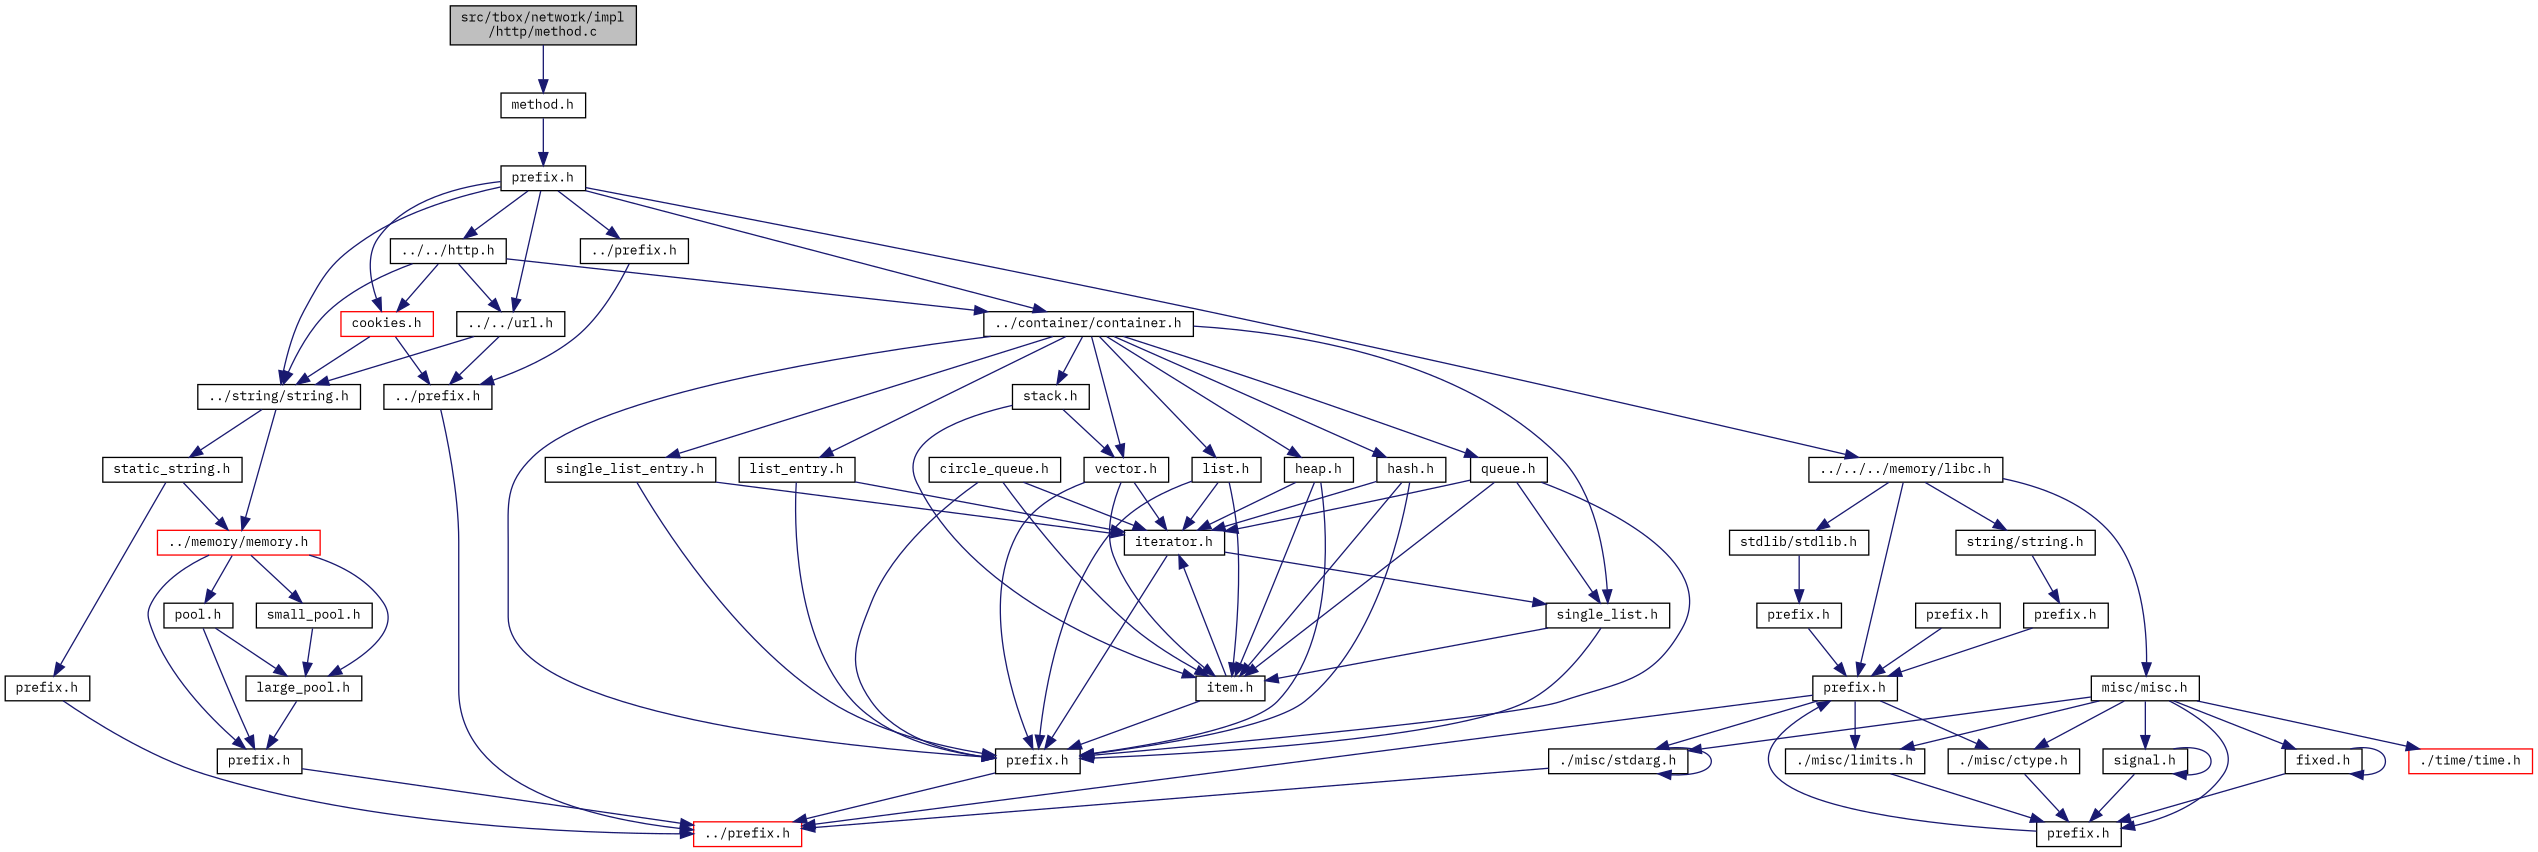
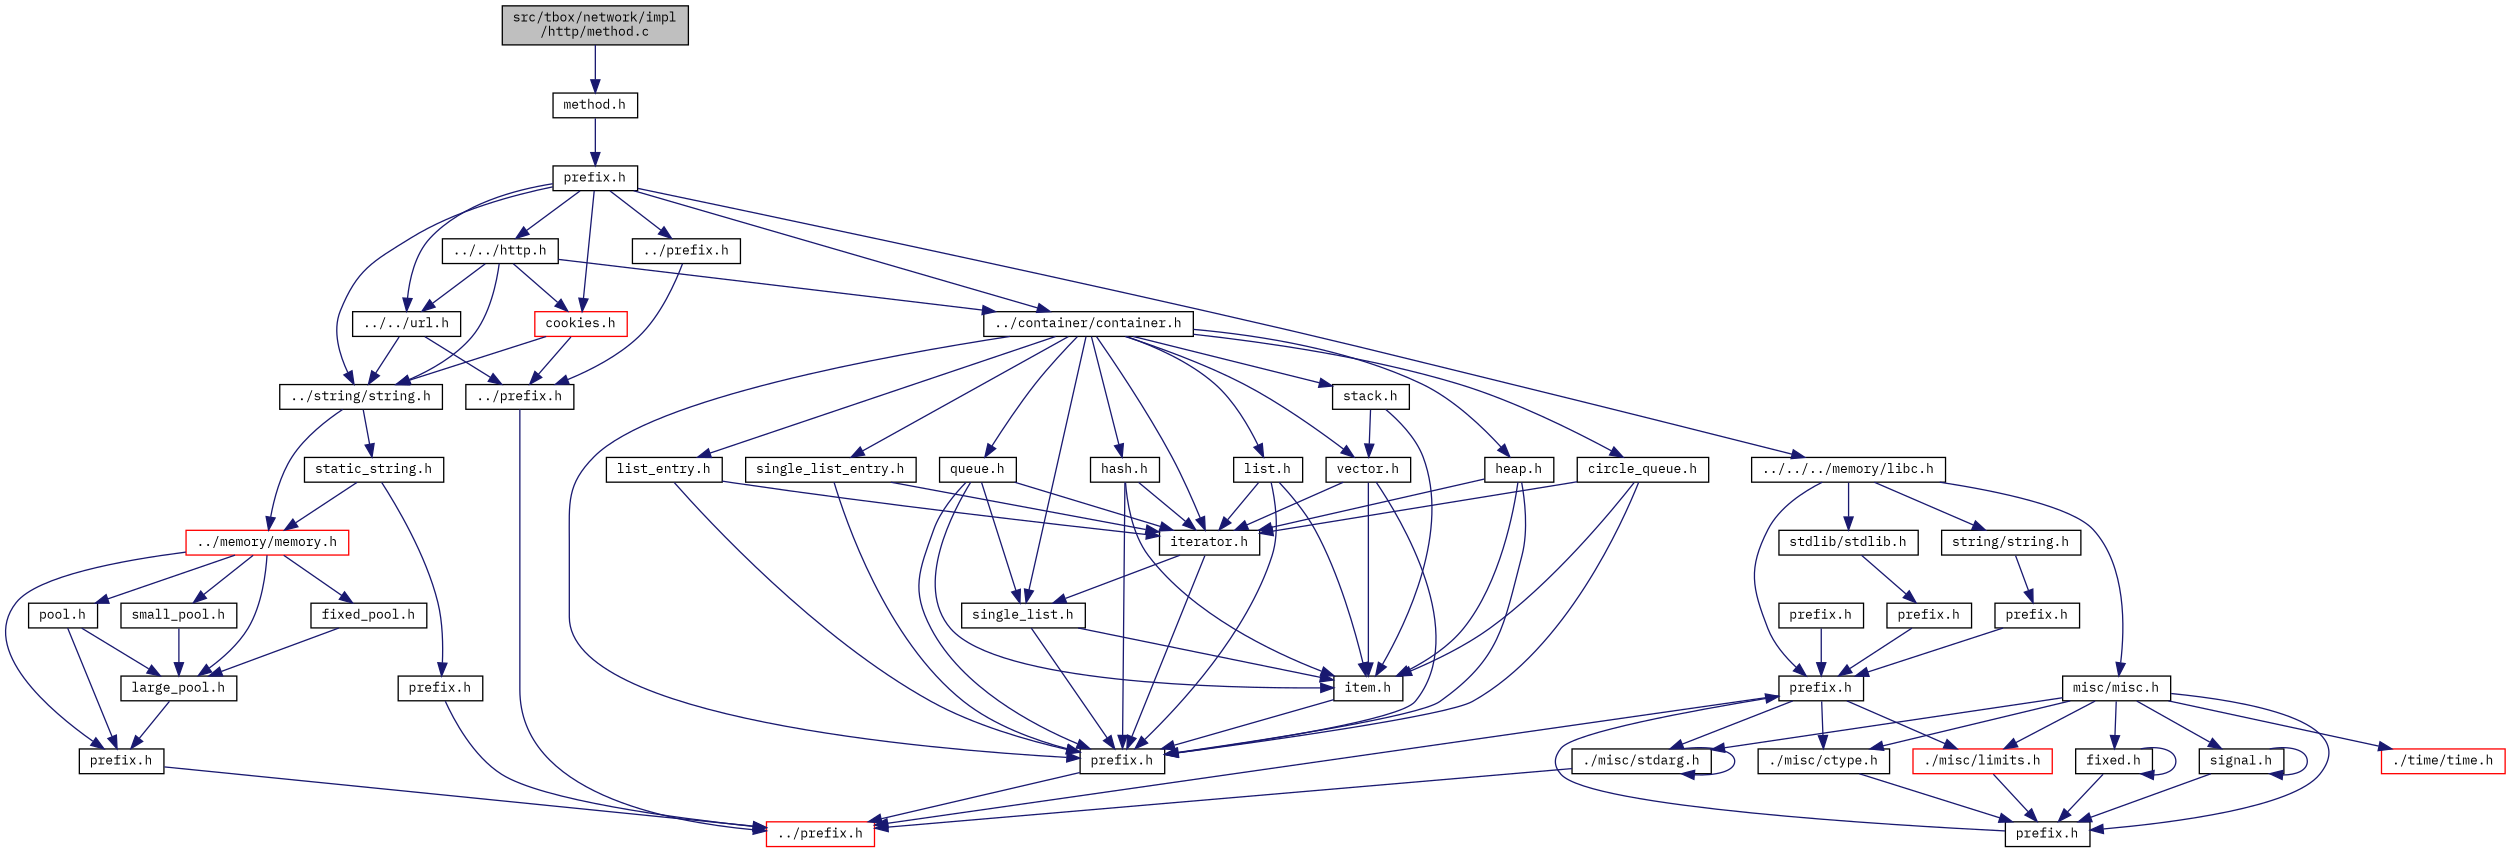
edge "../container/container.h" -> "circle_queue.h": added
node "fixed_pool.h": added
edge "item.h" -> "iterator.h": now "../container/container.h" -> "iterator.h"
node "./misc/limits.h": color black -> red
